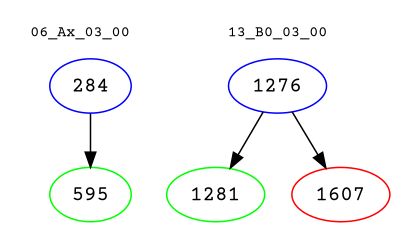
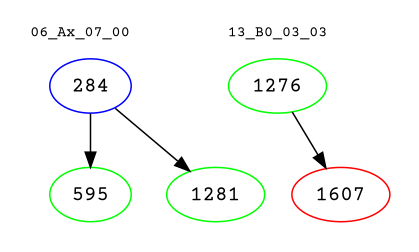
cluster "06_Ax_03_00": label "06_Ax_03_00" -> "06_Ax_07_00"
cluster "13_B0_03_00": label "13_B0_03_00" -> "13_B0_03_03"
node "1276": color blue -> green
edge "1276" -> "1281": now "284" -> "1281"
